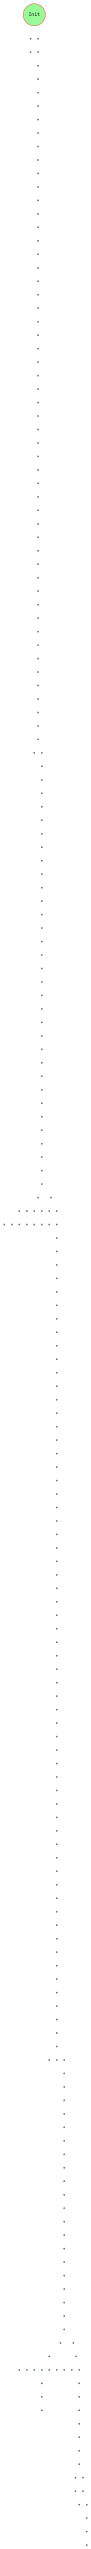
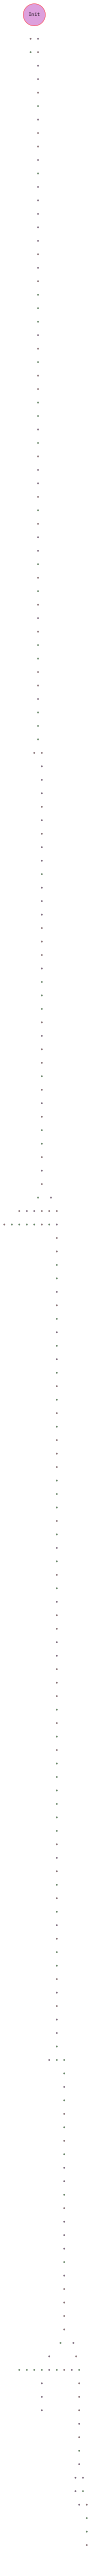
node "Init": fillcolor palegreen -> plum
